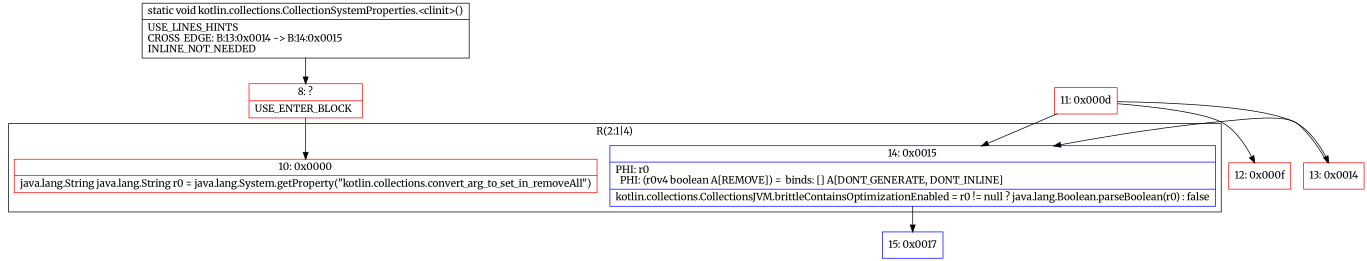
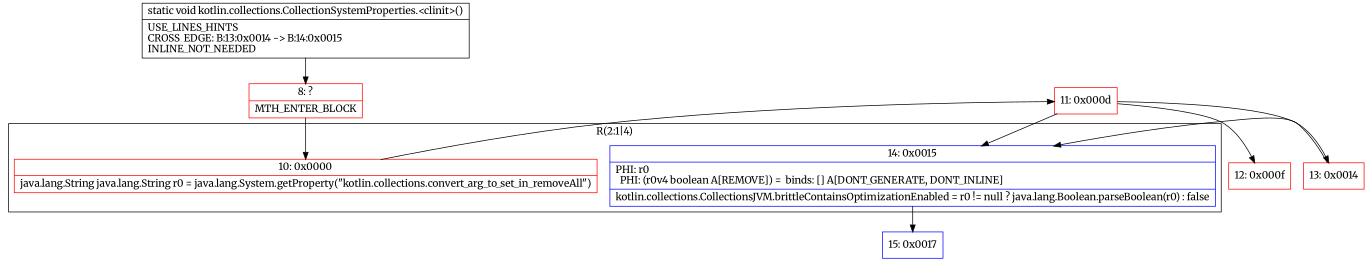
node "8: ?": text "USE_ENTER_BLOCK" -> "MTH_ENTER_BLOCK"
edge "10: 0x0000" -> "11: 0x000d": added
